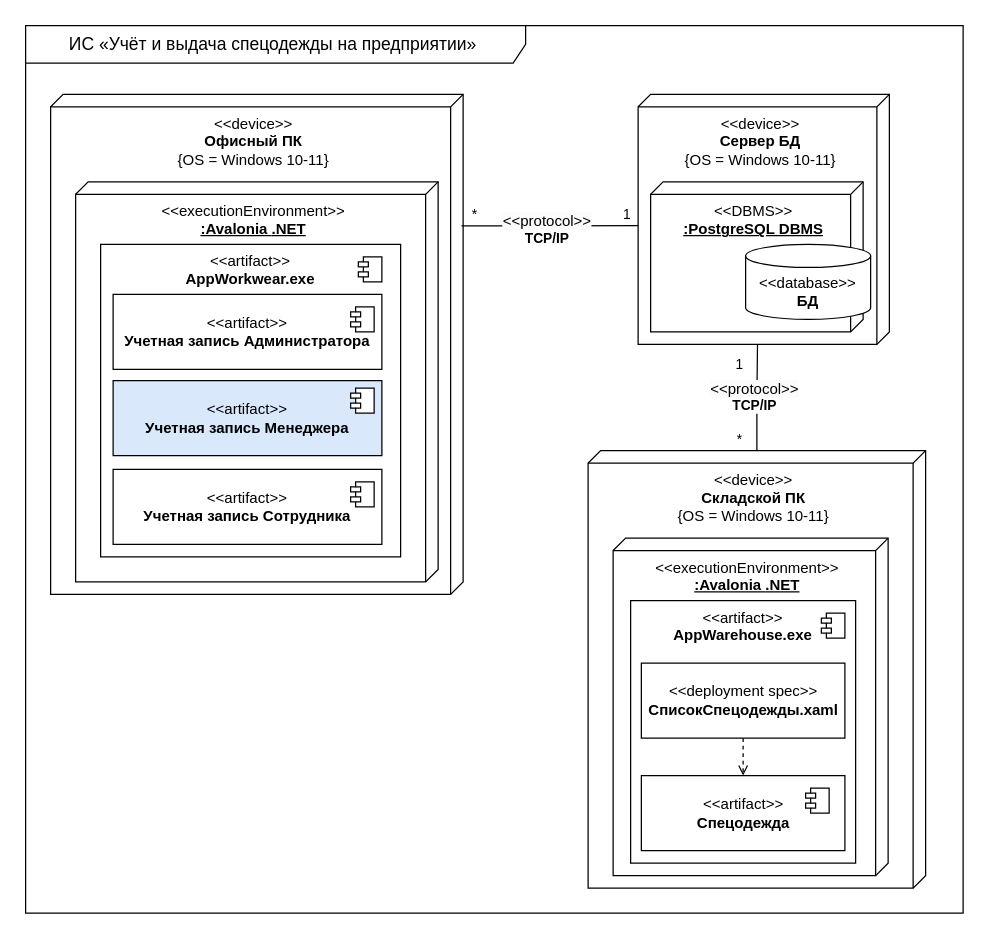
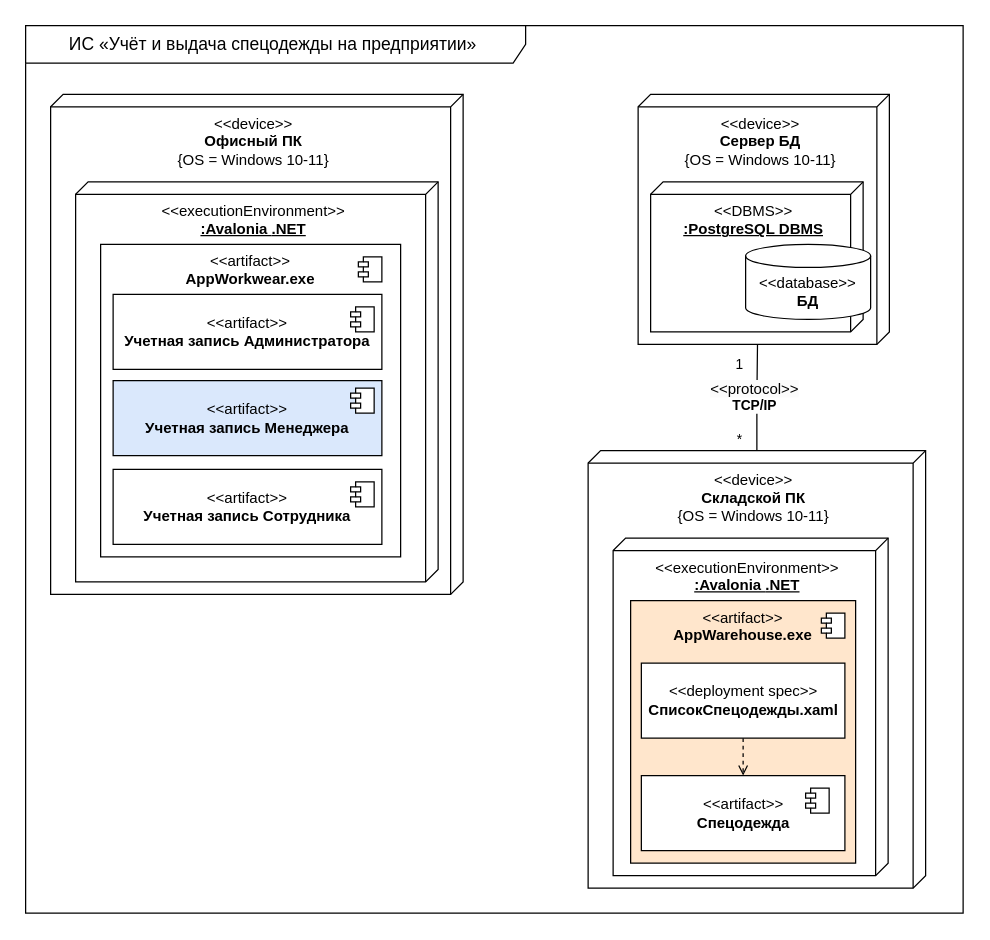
edge "<<device>> Сервер БД {OS = Windows 10-11}" -- "<<device>> Офисный ПК {OS = Windows 10-11}": removed, labels "1", "<<protocol>> TCP/IP", "*"
node "<<artifact>> AppWarehouse.exe": fillcolor #ffffff -> #ffe6cc
